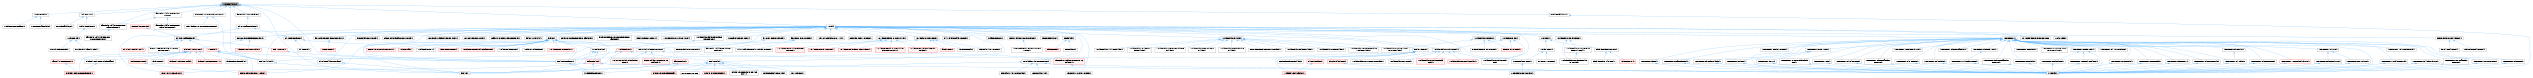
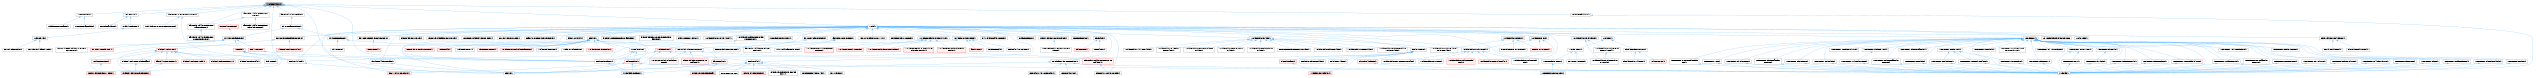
node "AnimNotify_ChaosSimModuleManager.h": label "AnimNotify_ChaosSimModuleManager.h" -> "AnimNotify_GameplayCue.h"
node "ActorFactoryVolume.h": removed
node "SSkeletonWidget.h": added
node "ActorFactoryTextRender.h": removed
